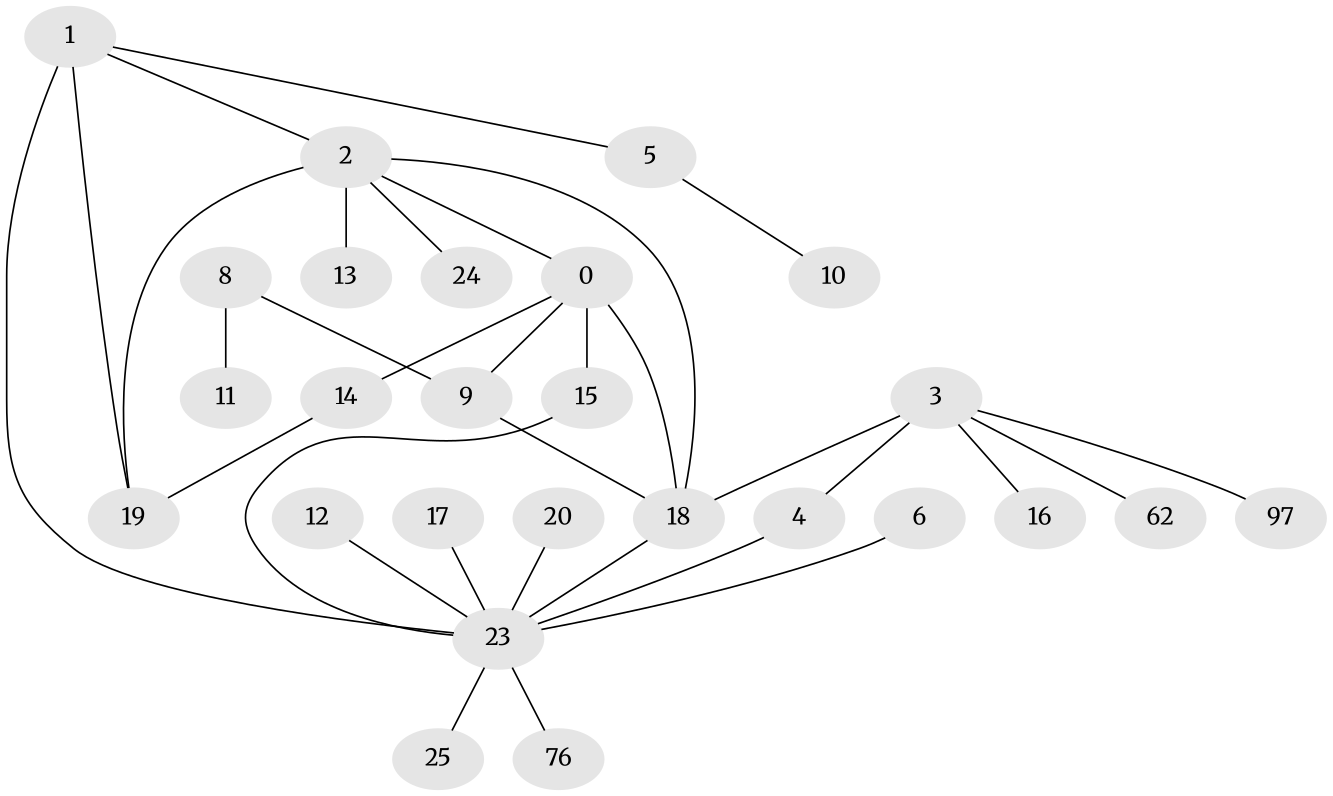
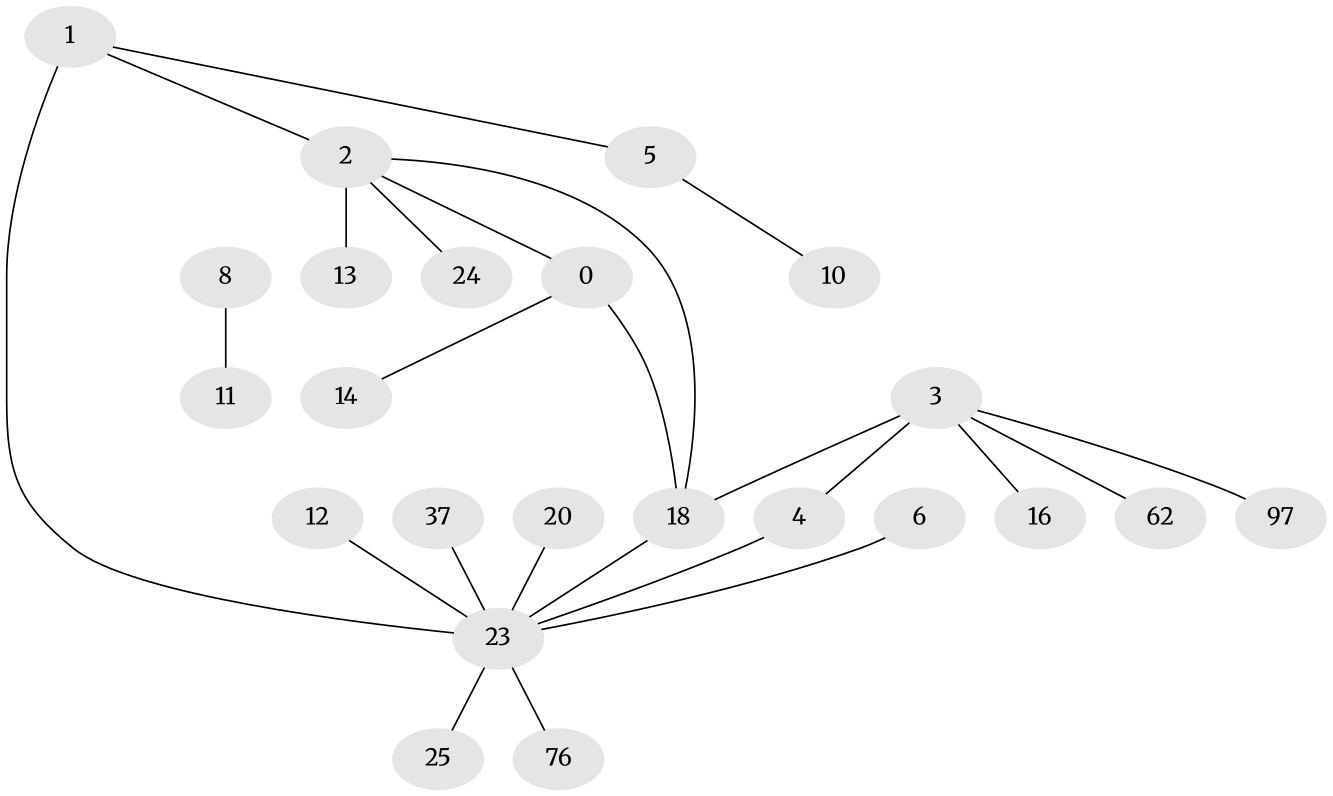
node "9": removed
node "15": removed
node "19": removed
node "17": label "17" -> "37"
